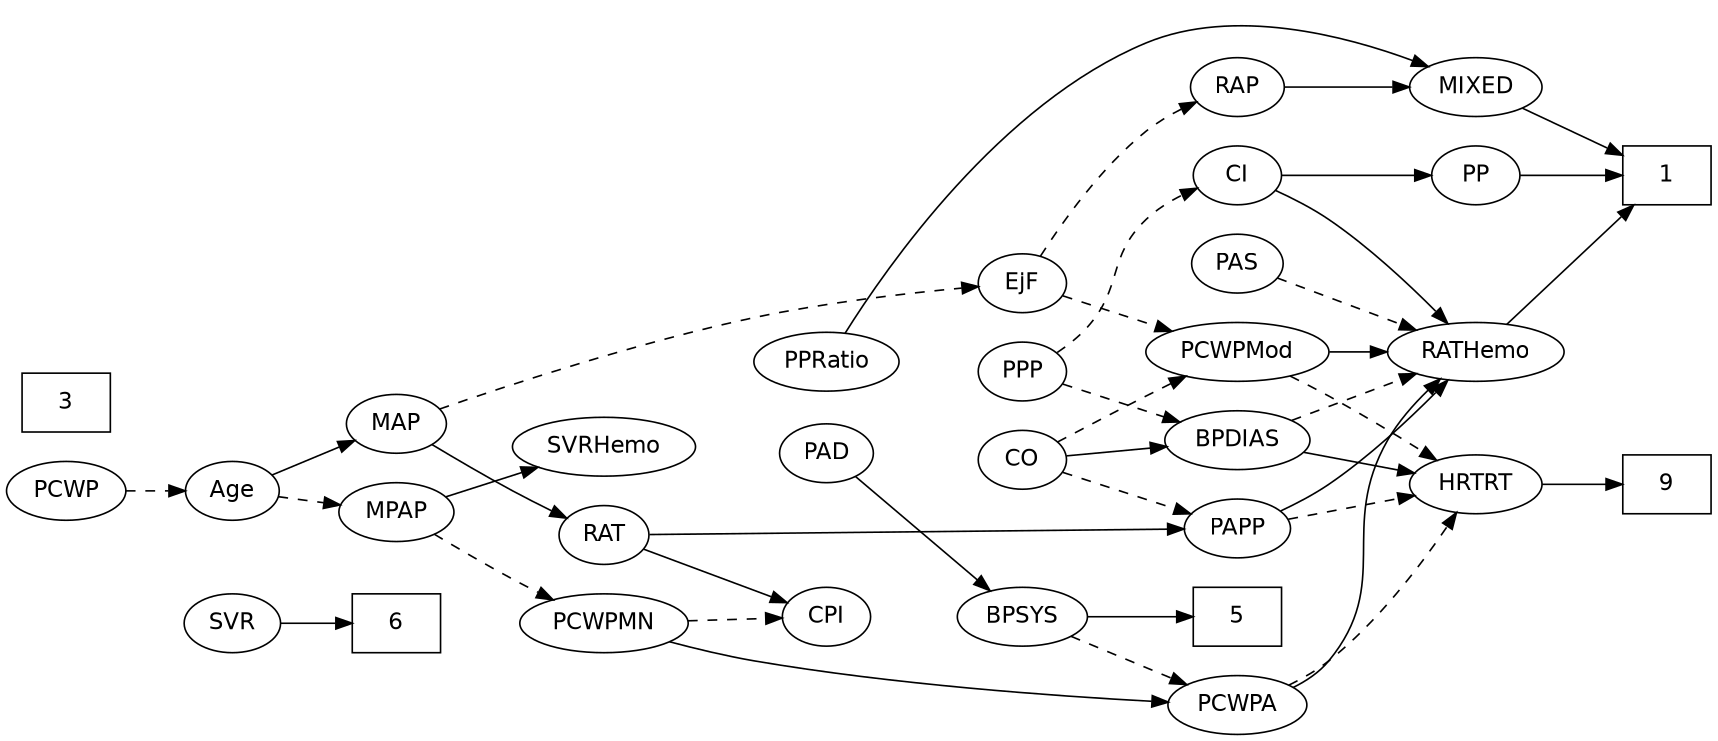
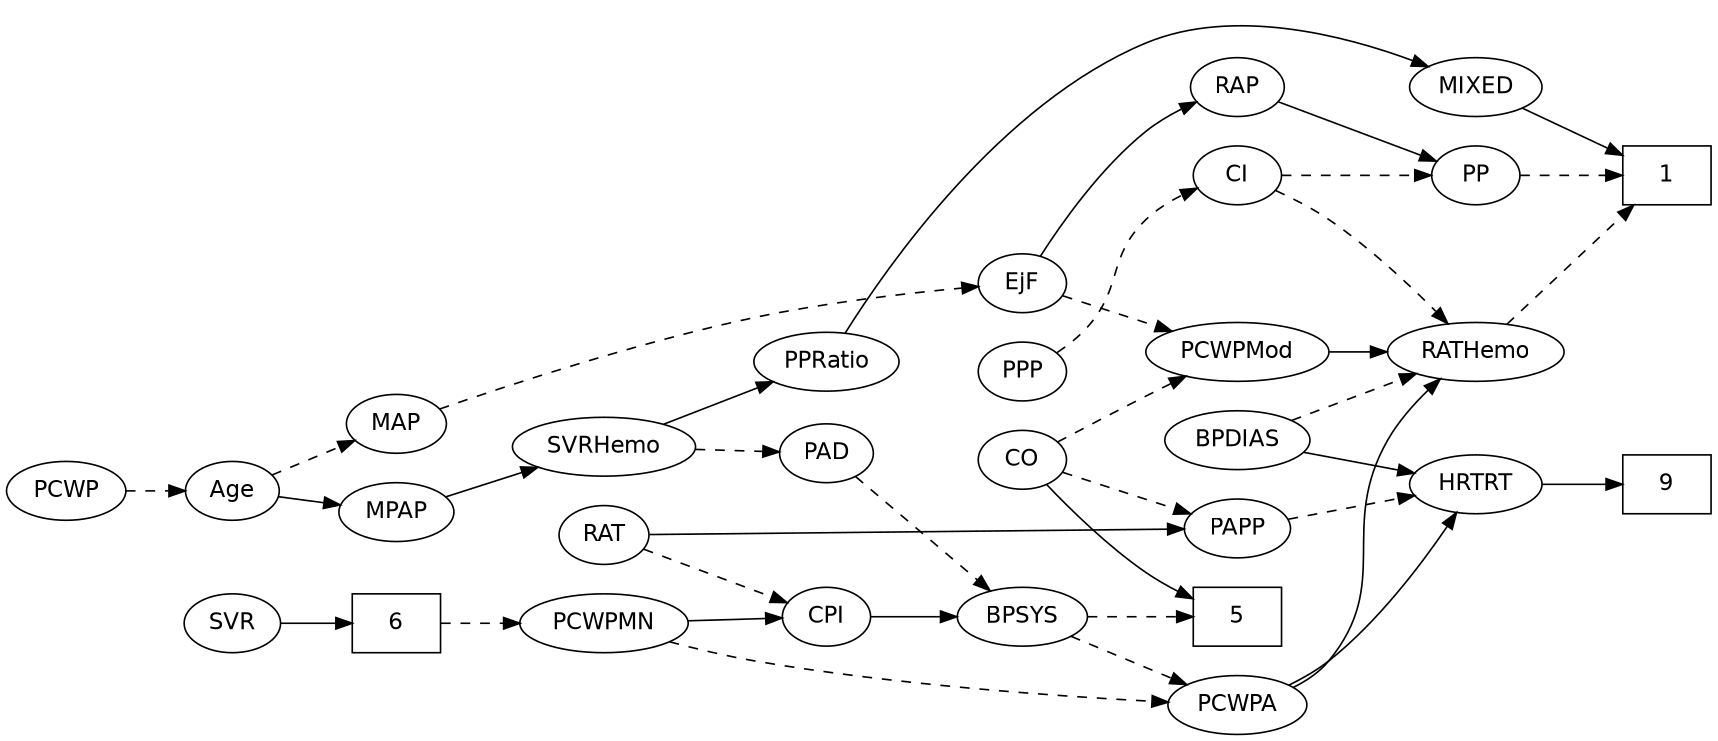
edge "RAP" -> "MIXED": now "RAP" -> "PP"
edge "EjF" -> "RAP": style dashed -> solid
edge "CI" -> "PP": style solid -> dashed
edge "PP" -> "1": style solid -> dashed
edge "CI" -> "RATHemo": style solid -> dashed
node "PAS": removed
edge "RATHemo" -> "1": style solid -> dashed
edge "PPP" -> "BPDIAS": removed
node "3": removed
edge "SVRHemo" -> "PPRatio": added
edge "PCWPMod" -> "HRTRT": removed
edge "SVRHemo" -> "PAD": added
edge "CO" -> "BPDIAS": now "CO" -> "5"
edge "PAPP" -> "RATHemo": removed
edge "Age" -> "MAP": style solid -> dashed
edge "MAP" -> "RAT": removed
edge "Age" -> "MPAP": style dashed -> solid
edge "PAD" -> "BPSYS": style solid -> dashed
edge "MPAP" -> "PCWPMN": now "6" -> "PCWPMN"
edge "RAT" -> "CPI": style solid -> dashed
edge "PCWPA" -> "HRTRT": style dashed -> solid
edge "CPI" -> "BPSYS": added
edge "BPSYS" -> "5": style solid -> dashed
edge "PCWPMN" -> "CPI": style dashed -> solid
edge "PCWPMN" -> "PCWPA": style solid -> dashed
